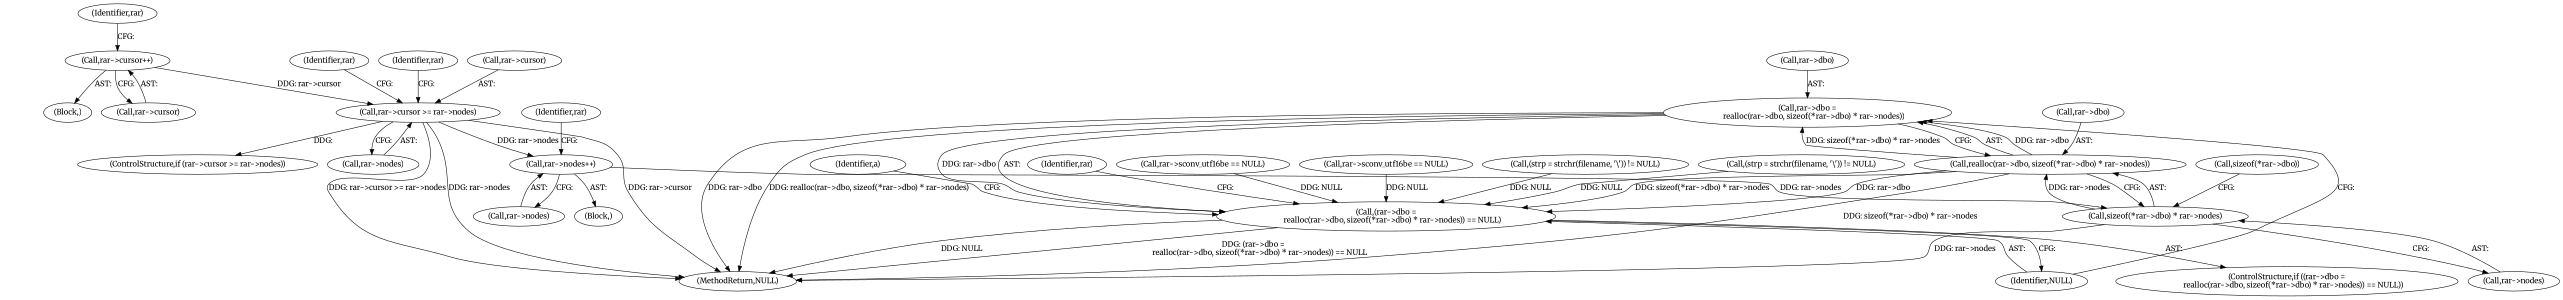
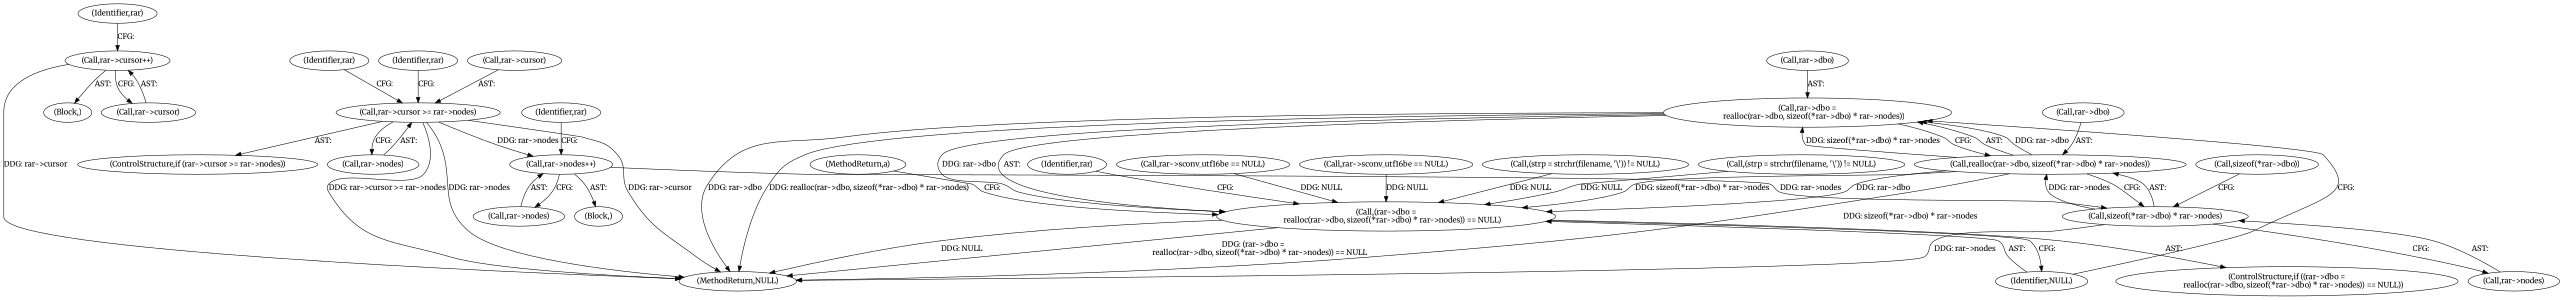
edge "(Call,rar->cursor++)" -> "(Call,rar->cursor >= rar->nodes)": now "(Call,rar->cursor++)" -> "(MethodReturn,NULL)"
edge "(Call,rar->cursor >= rar->nodes)" -> "(ControlStructure,if (rar->cursor >= rar->nodes))": label "DDG: " -> "AST: "
node "(Identifier,a)": label "(Identifier,a)" -> "(MethodReturn,a)"
